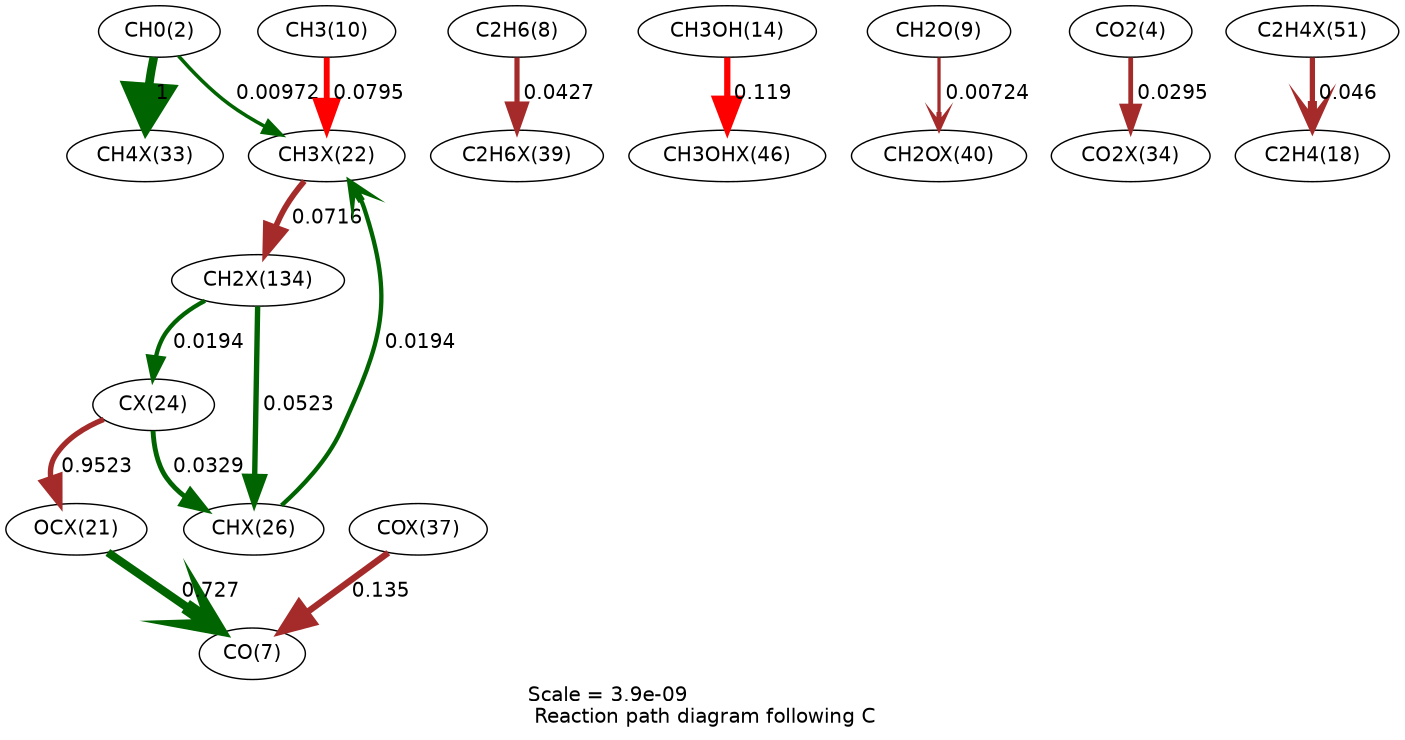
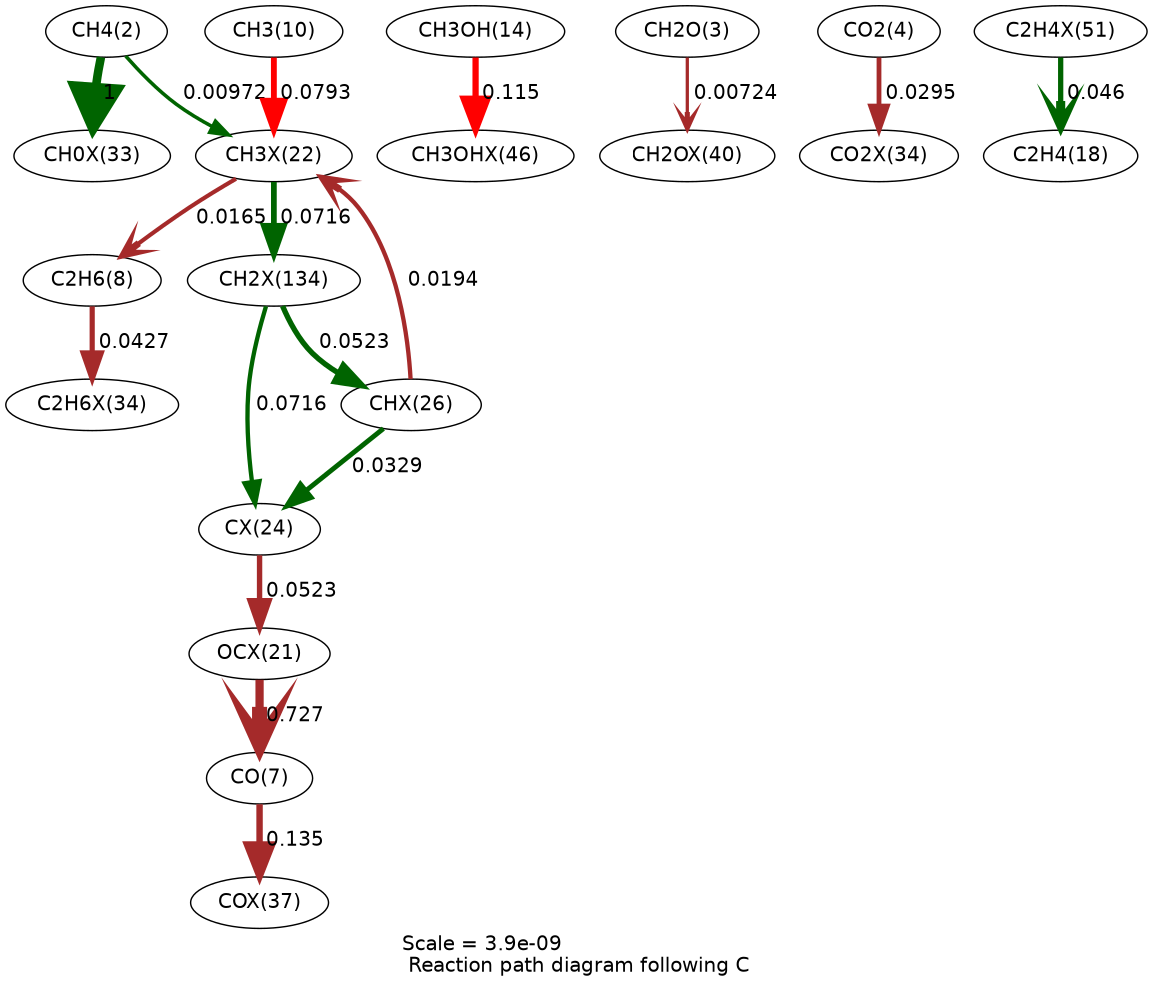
node "CH0(2)": label "CH0(2)" -> "CH4(2)"
node "CH2O(9)": label "CH2O(9)" -> "CH2O(3)"
edge "C2H4X(51)" -> "C2H4(18)": color brown -> darkgreen
edge "CH3(10)" -> "CH3X(22)": label " 0.0795" -> " 0.0793"
edge "CH3OH(14)" -> "CH3OHX(46)": label " 0.119" -> " 0.115"
node "CH4X(33)": label "CH4X(33)" -> "CH0X(33)"
node "C2H6X(39)": label "C2H6X(39)" -> "C2H6X(34)"
edge "CH3X(22)" -> "CH2X(134)": color brown -> darkgreen
edge "CH3X(22)" -> "C2H6(8)": added, label "0.0165"
edge "CH2X(134)" -> "CX(24)": label " 0.0194" -> " 0.0716"
edge "CHX(26)" -> "CH3X(22)": color darkgreen -> brown
edge "CX(24)" -> "OCX(21)": label " 0.9523" -> " 0.0523"
edge "CX(24)" -> "CHX(26)": reversed
edge "OCX(21)" -> "CO(7)": color darkgreen -> brown
edge "COX(37)" -> "CO(7)": reversed
